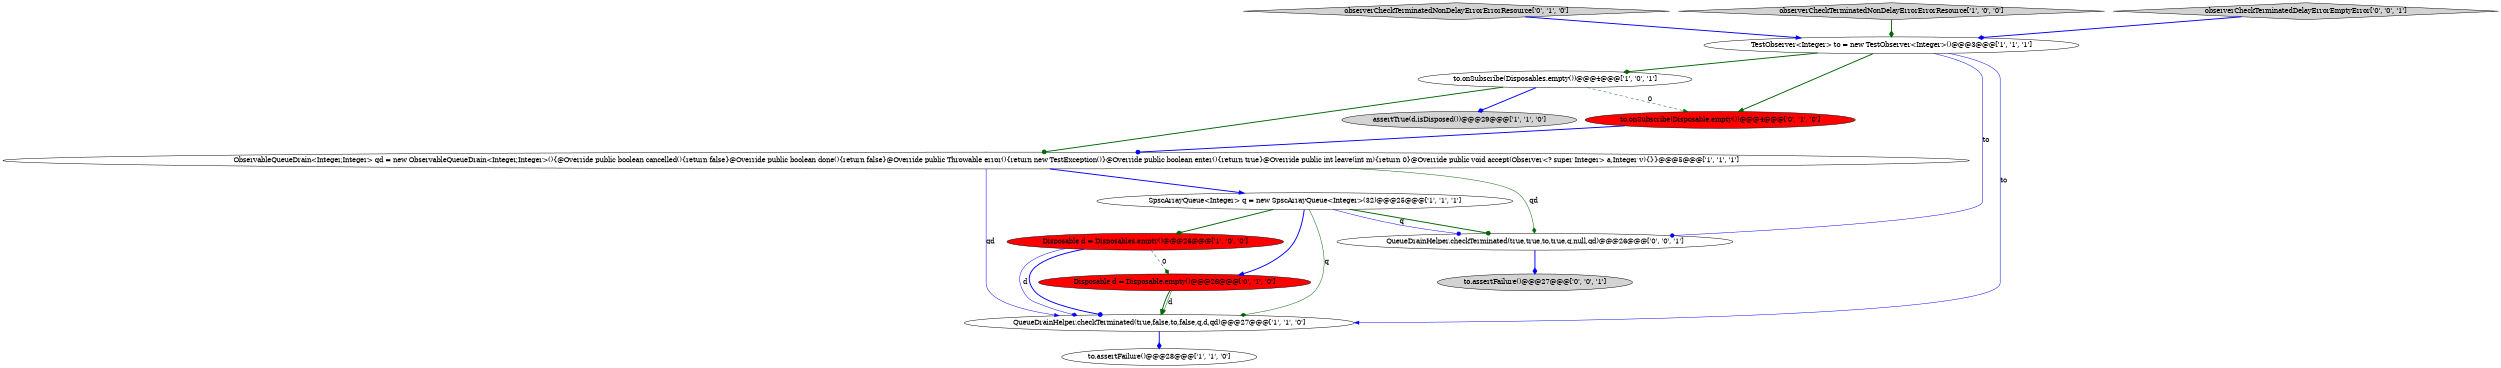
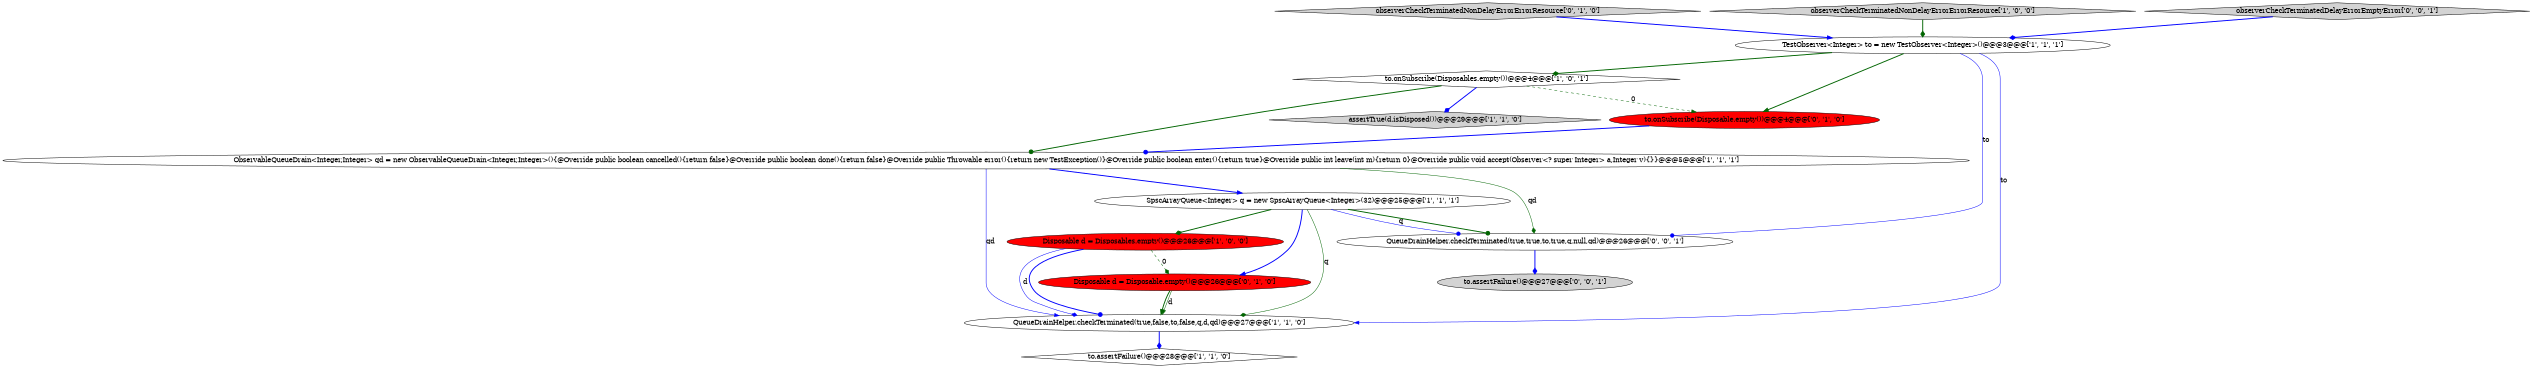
node "to.onSubscribe(Disposables.empty())@@@4@@@['1', '0', '1']": shape ellipse -> diamond
node "assertTrue(d.isDisposed())@@@29@@@['1', '1', '0']": shape ellipse -> diamond
node "to.assertFailure()@@@28@@@['1', '1', '0']": shape ellipse -> diamond
